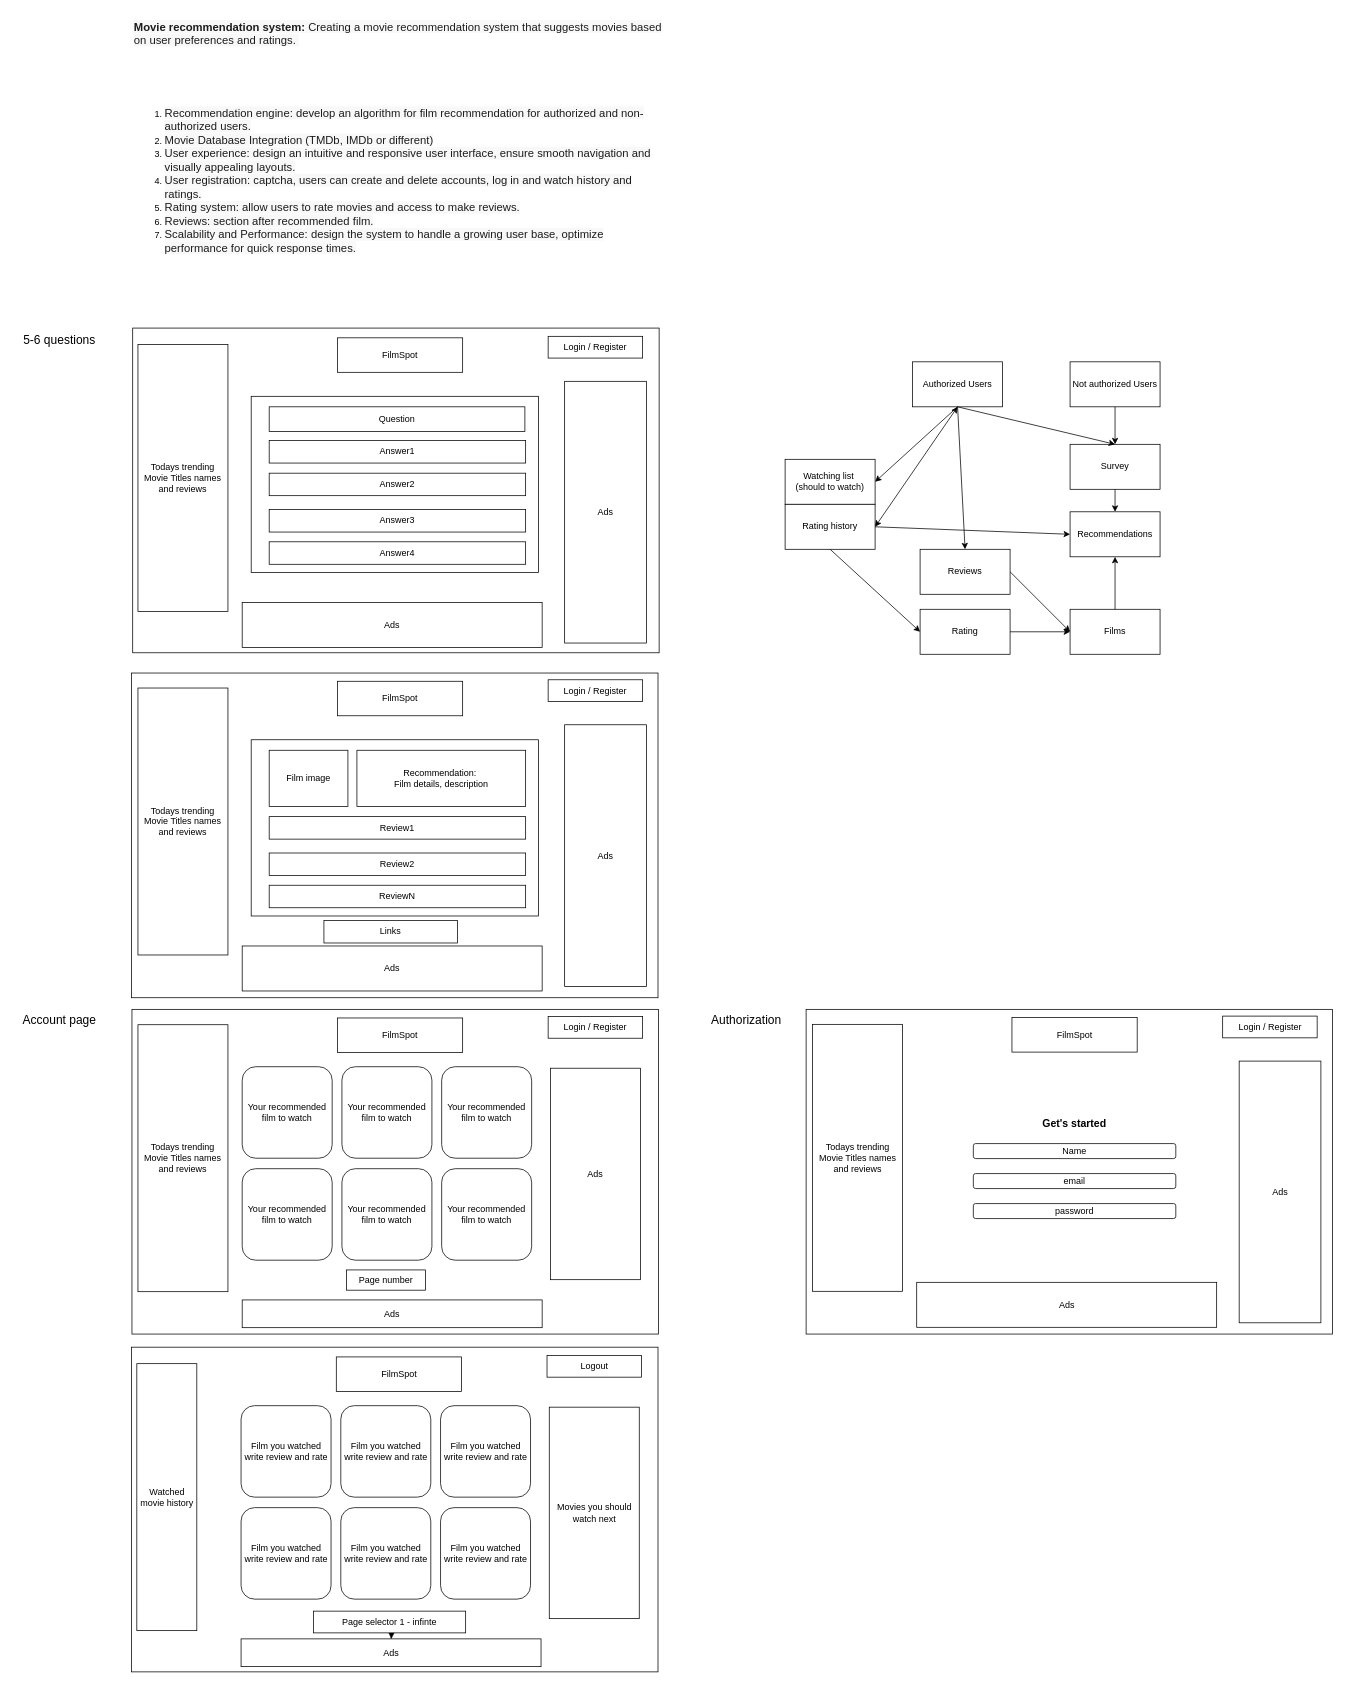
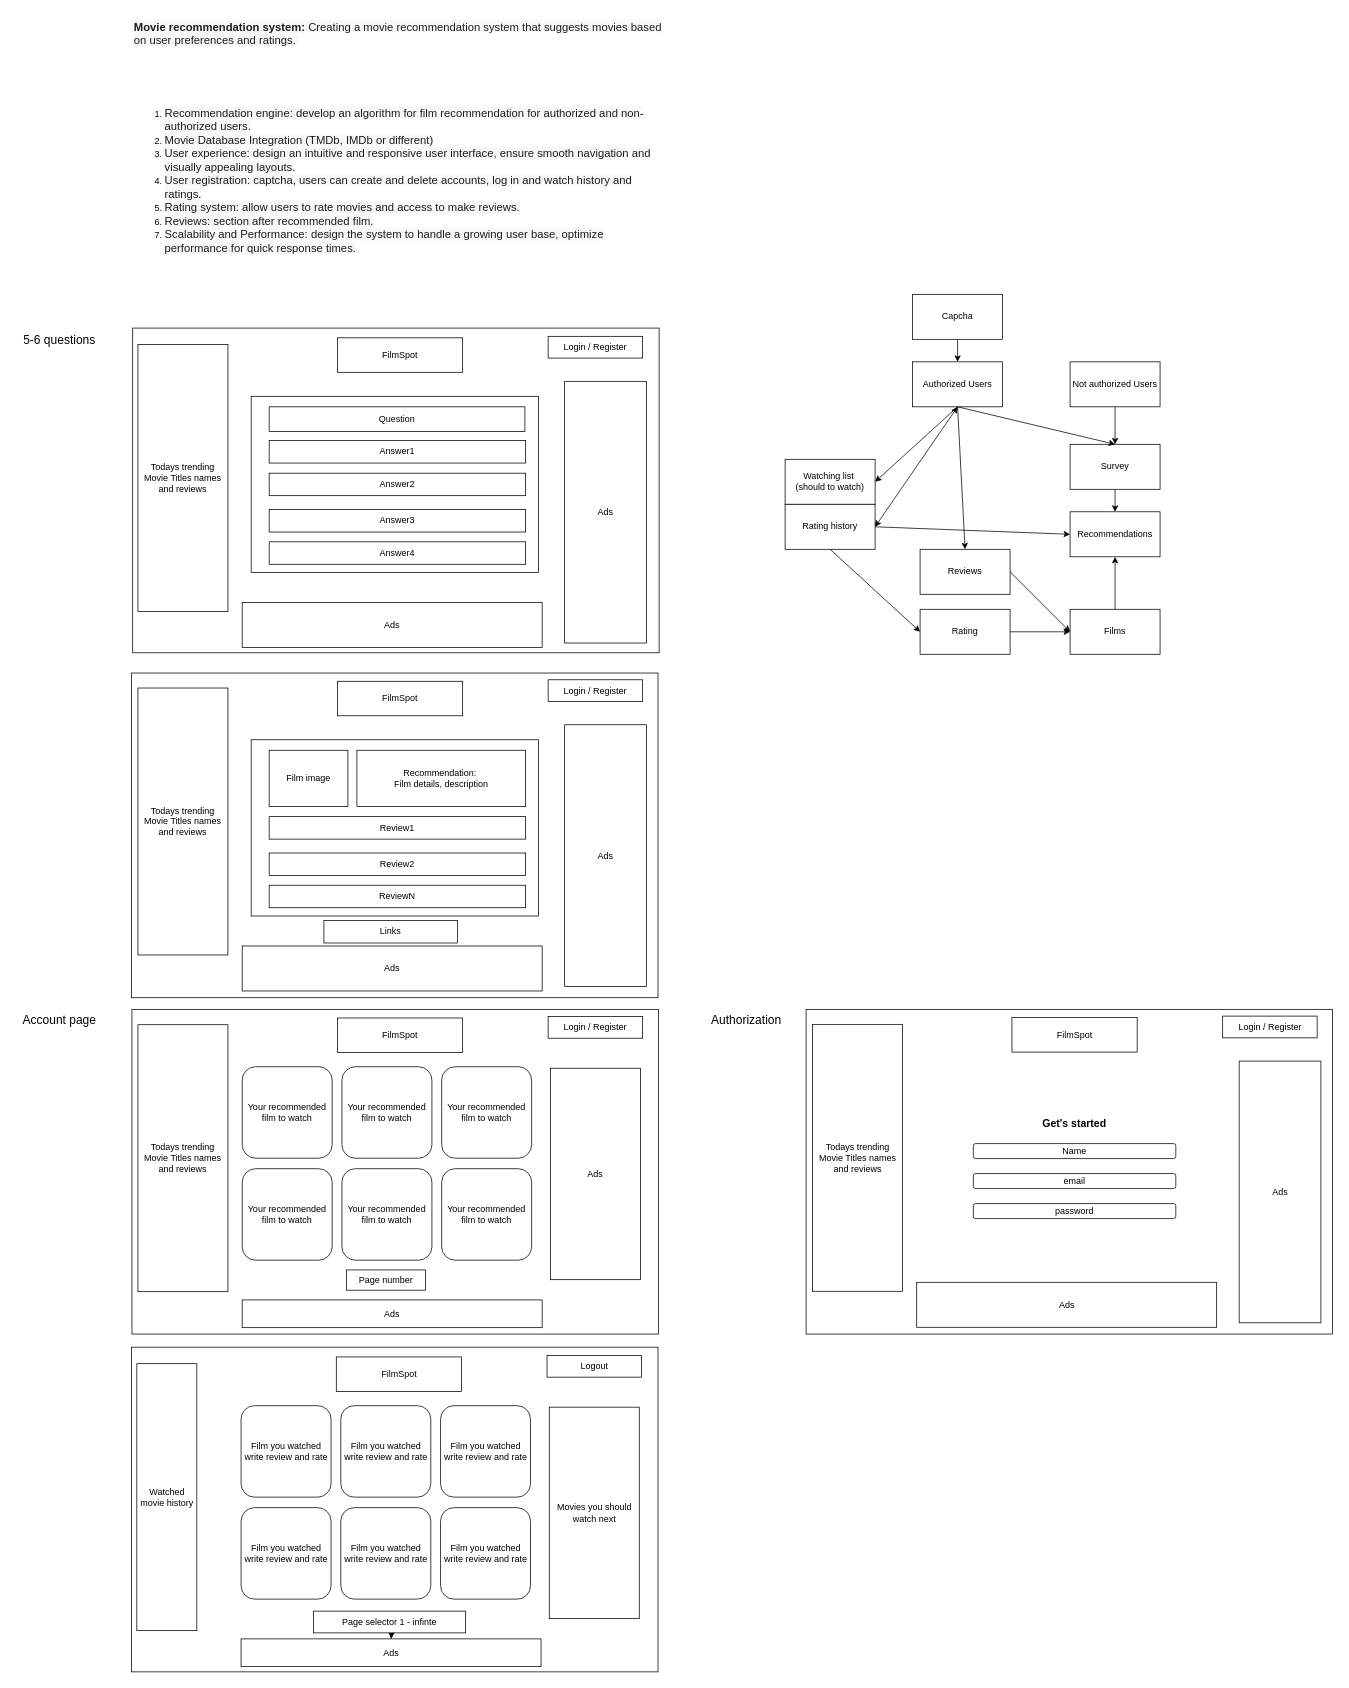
node "Capcha": added
edge "Capcha" -> "Authorized Users": added
